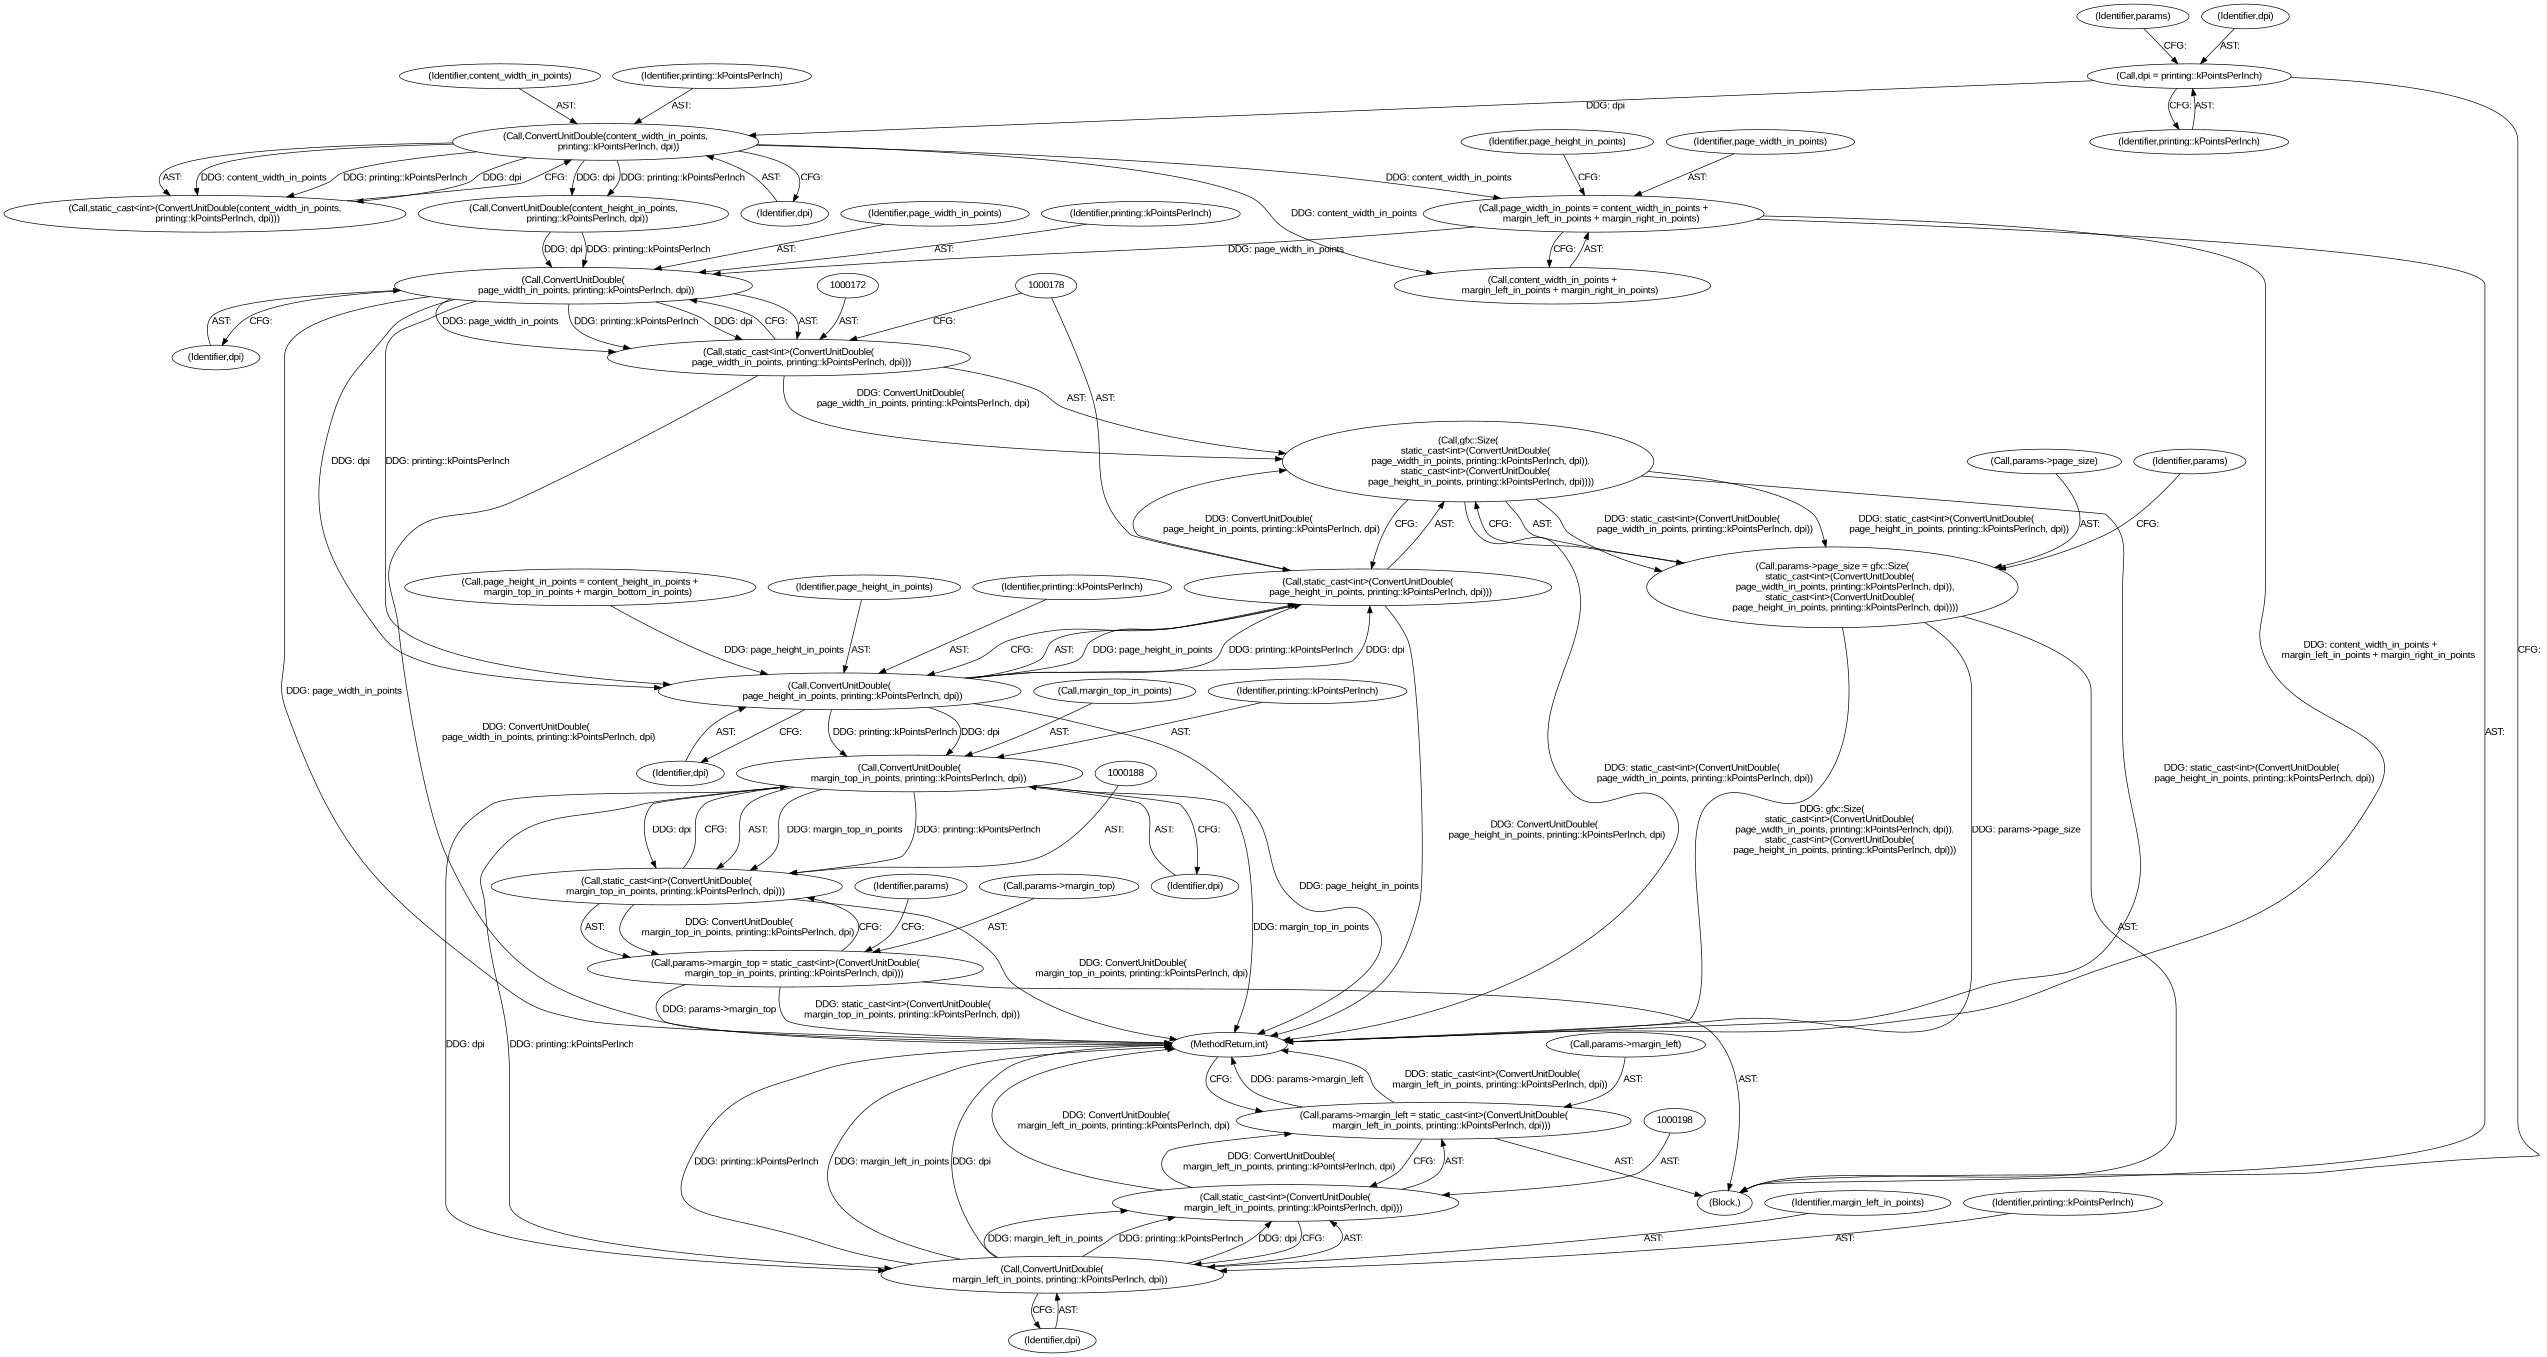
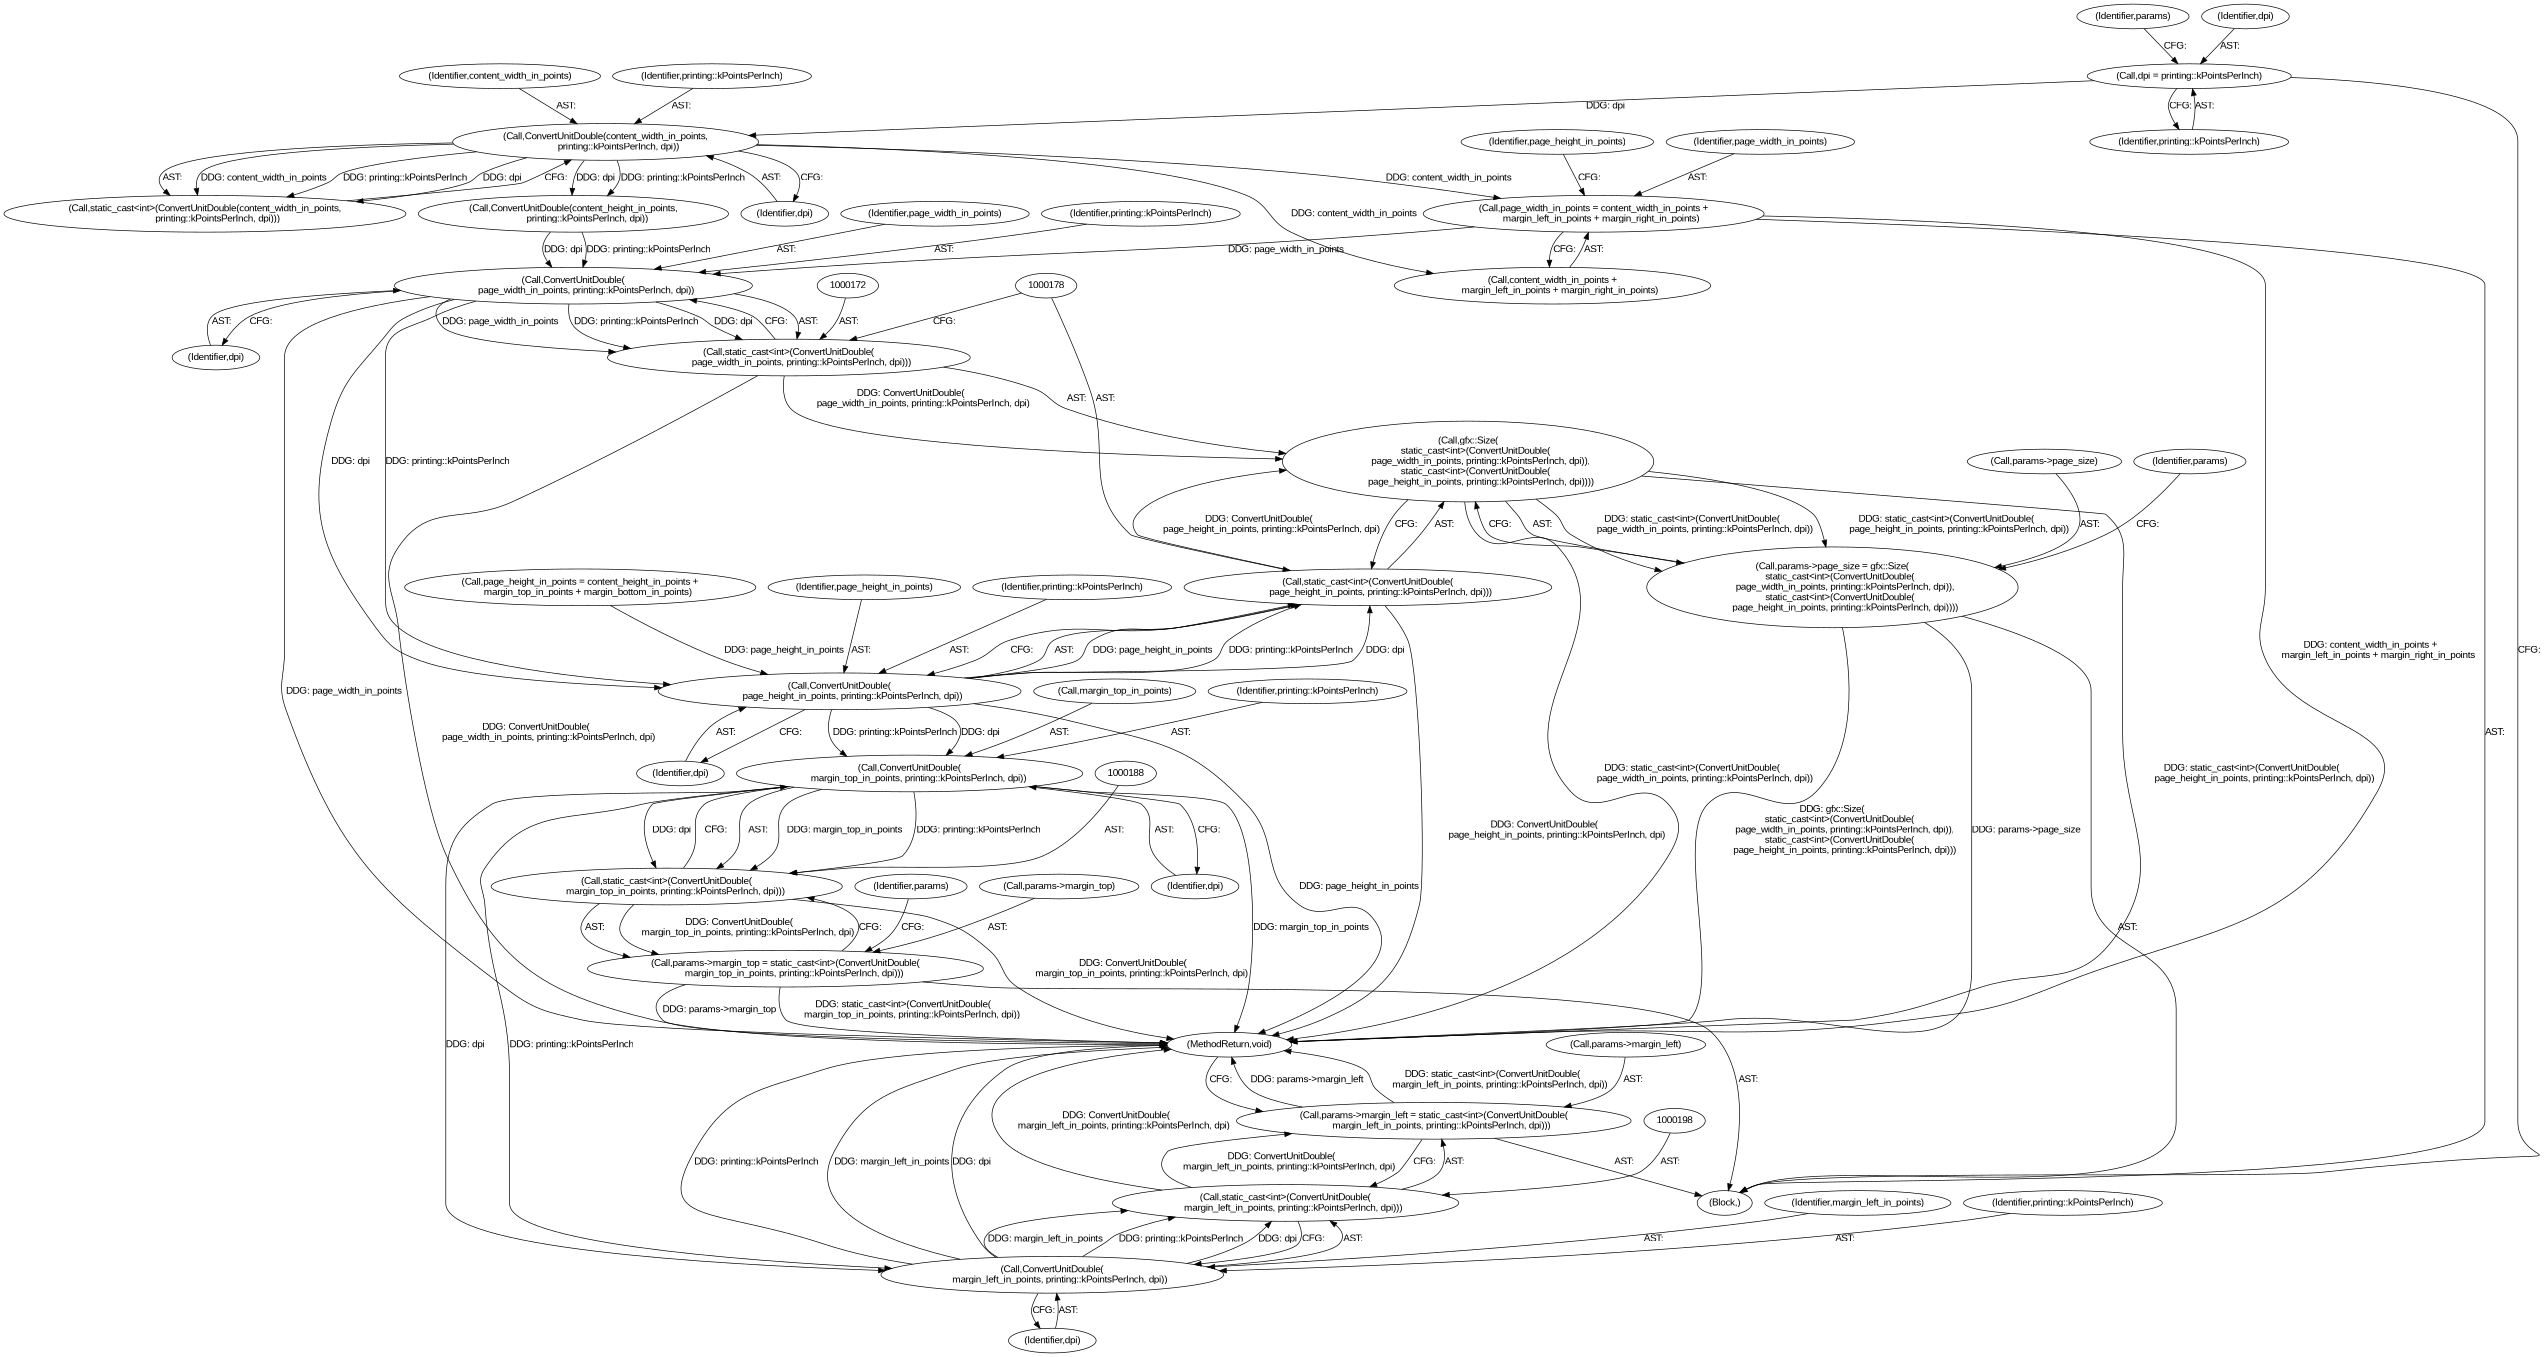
node "(MethodReturn,int)": label "(MethodReturn,int)" -> "(MethodReturn,void)"
